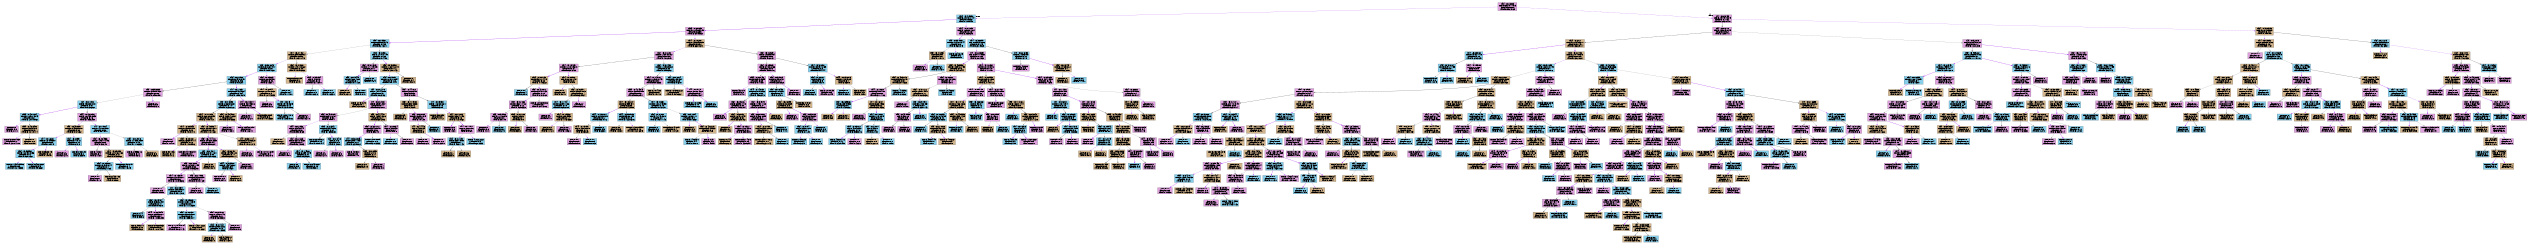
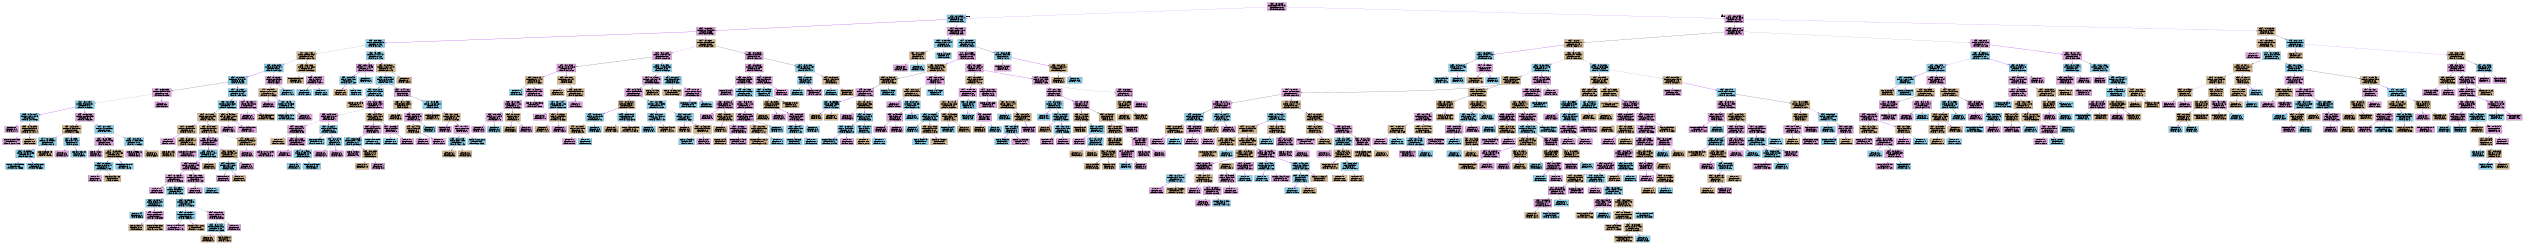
node "mse = 0.0 samples = 3 mse = 248.0": label "mse = 0.0 samples = 3 mse = 248.0" -> "mse = 0.0 samples = 3 value = 248.0"
node "mse = 0.0 samples = 2 value = 125.0": added
